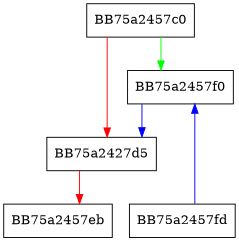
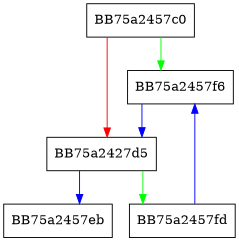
node "BB75a2457f0": label "BB75a2457f0" -> "BB75a2457f6"
edge "BB75a2427d5" -> "BB75a2457eb": color red -> blue
edge "BB75a2427d5" -> "BB75a2457fd": added
